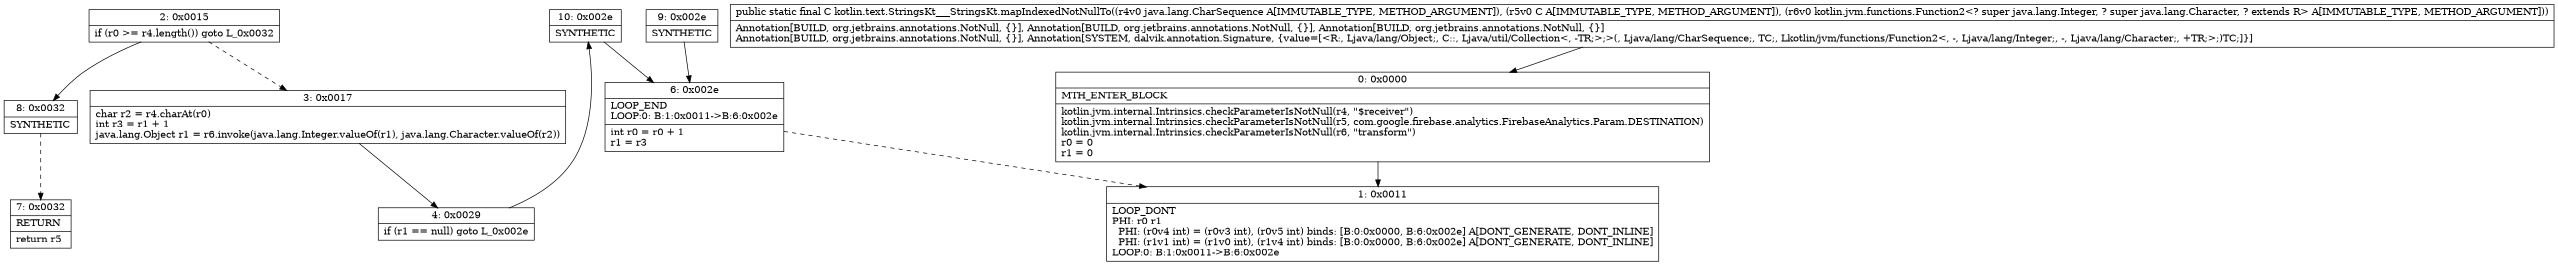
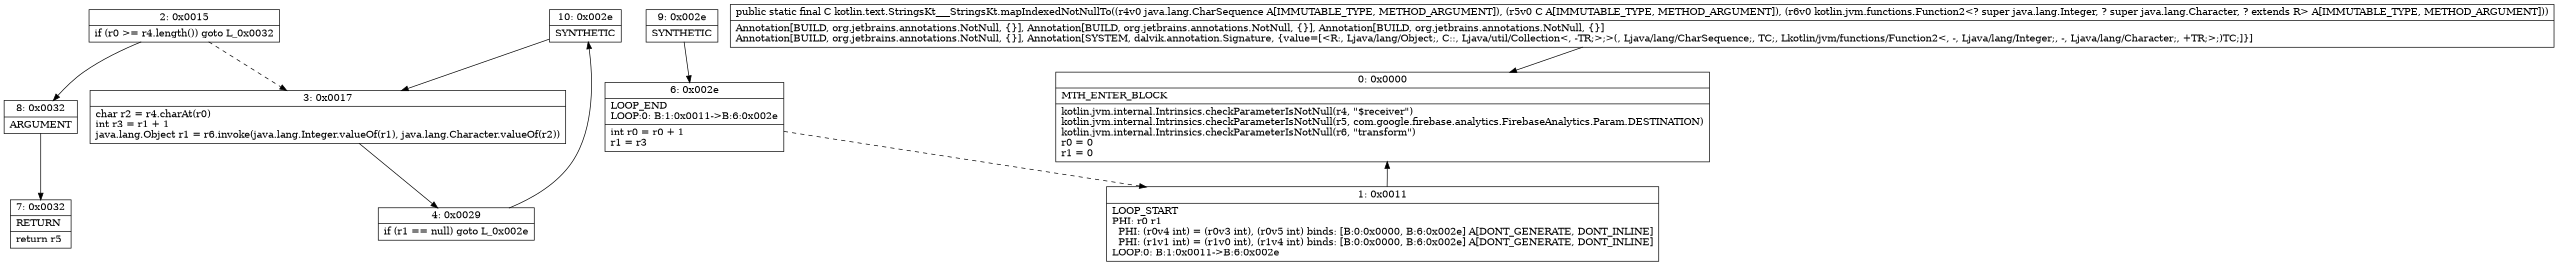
edge "10: 0x002e" -> "6: 0x002e": now "10: 0x002e" -> "3: 0x0017"
node "8: 0x0032": text "SYNTHETIC" -> "ARGUMENT"
edge "8: 0x0032" -> "7: 0x0032": style dashed -> solid
edge "0: 0x0000" -> "1: 0x0011": reversed
node "1: 0x0011": text "LOOP_DONT" -> "LOOP_START"
